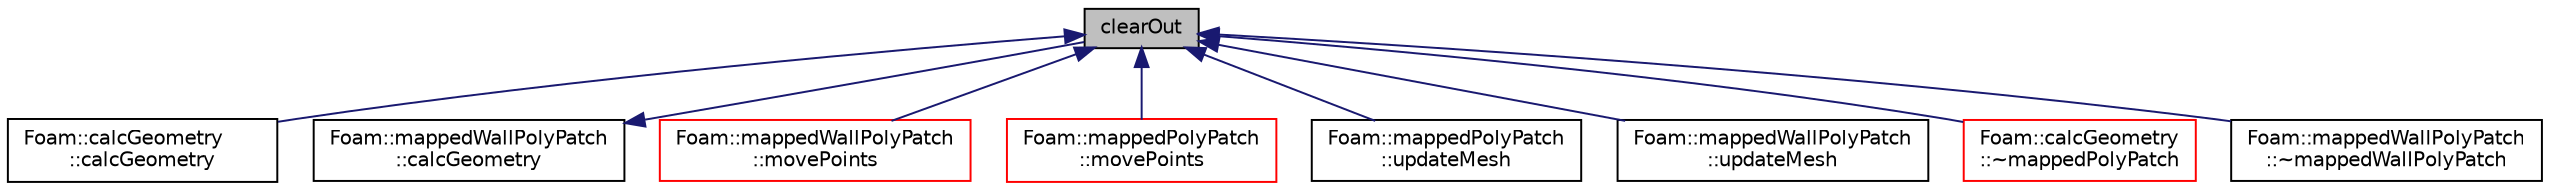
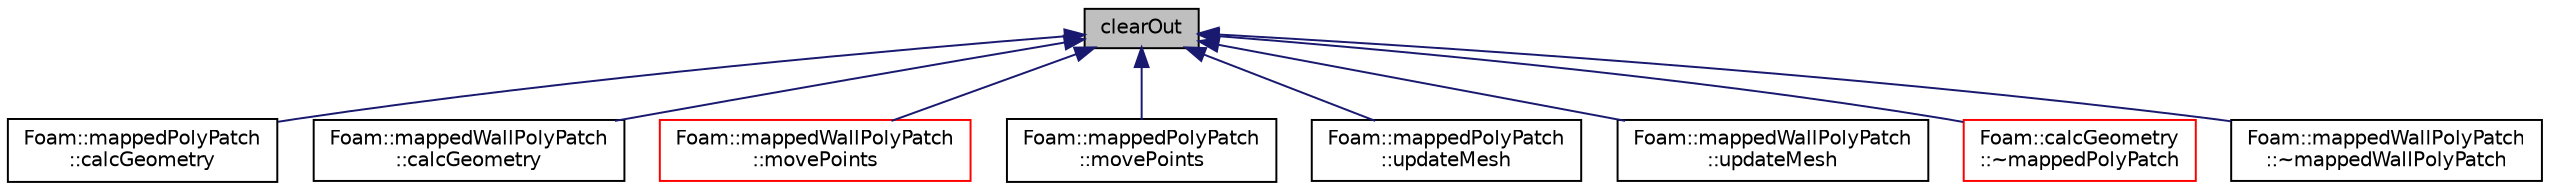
edge "clearOut" -> "Foam::mappedWallPolyPatch ::calcGeometry": reversed
node "Foam::calcGeometry ::calcGeometry": label "Foam::calcGeometry ::calcGeometry" -> "Foam::mappedPolyPatch ::calcGeometry"
node "Foam::mappedPolyPatch ::movePoints": color red -> black
